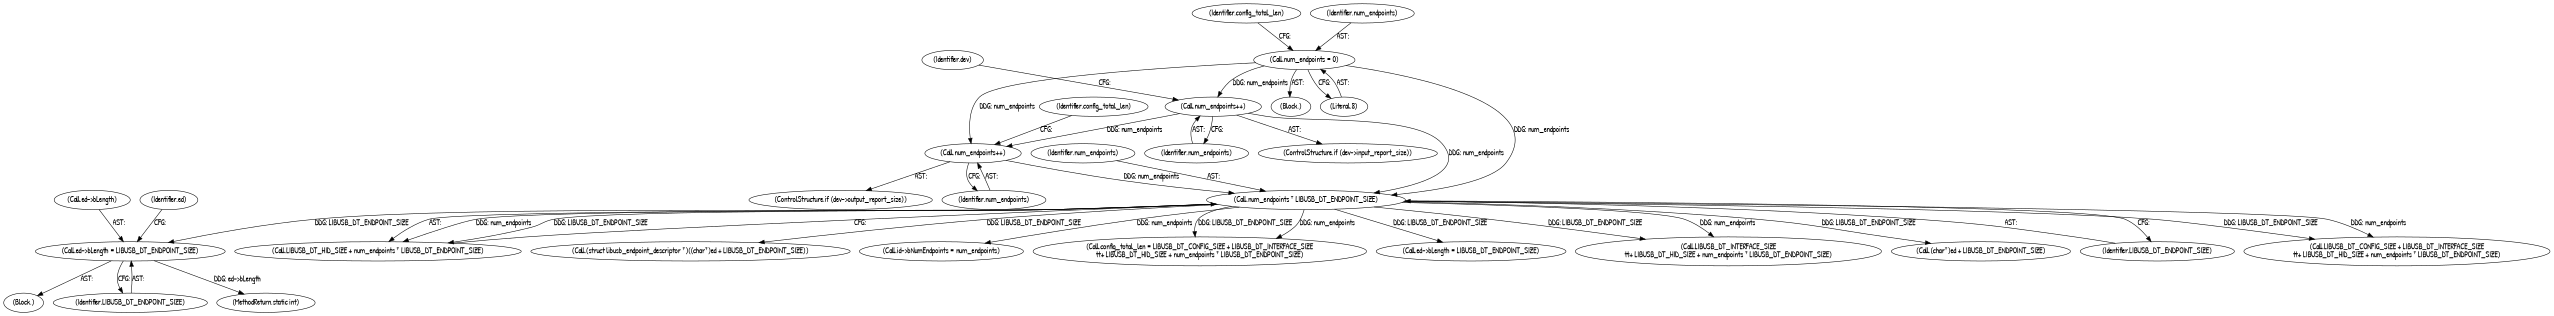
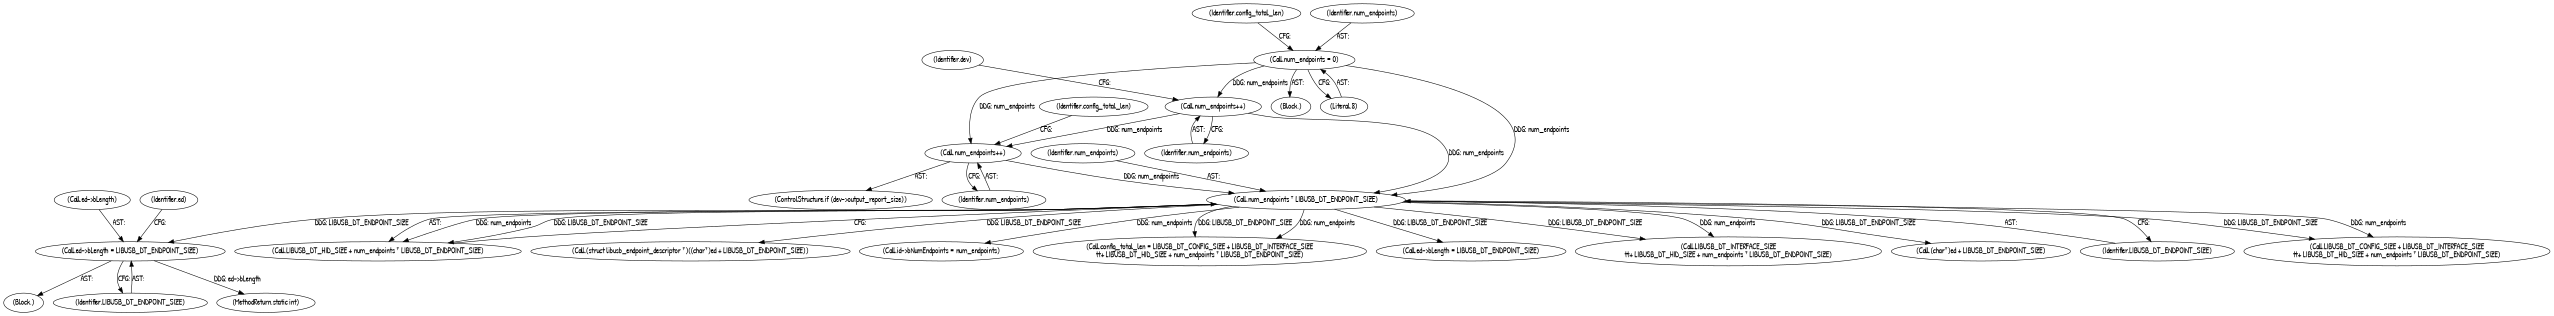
node "(ControlStructure,if (dev->input_report_size))": removed
